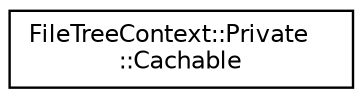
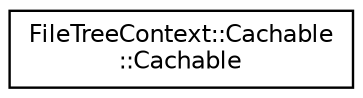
node "FileTreeContext::Private ::Cachable": label "FileTreeContext::Private ::Cachable" -> "FileTreeContext::Cachable ::Cachable"
